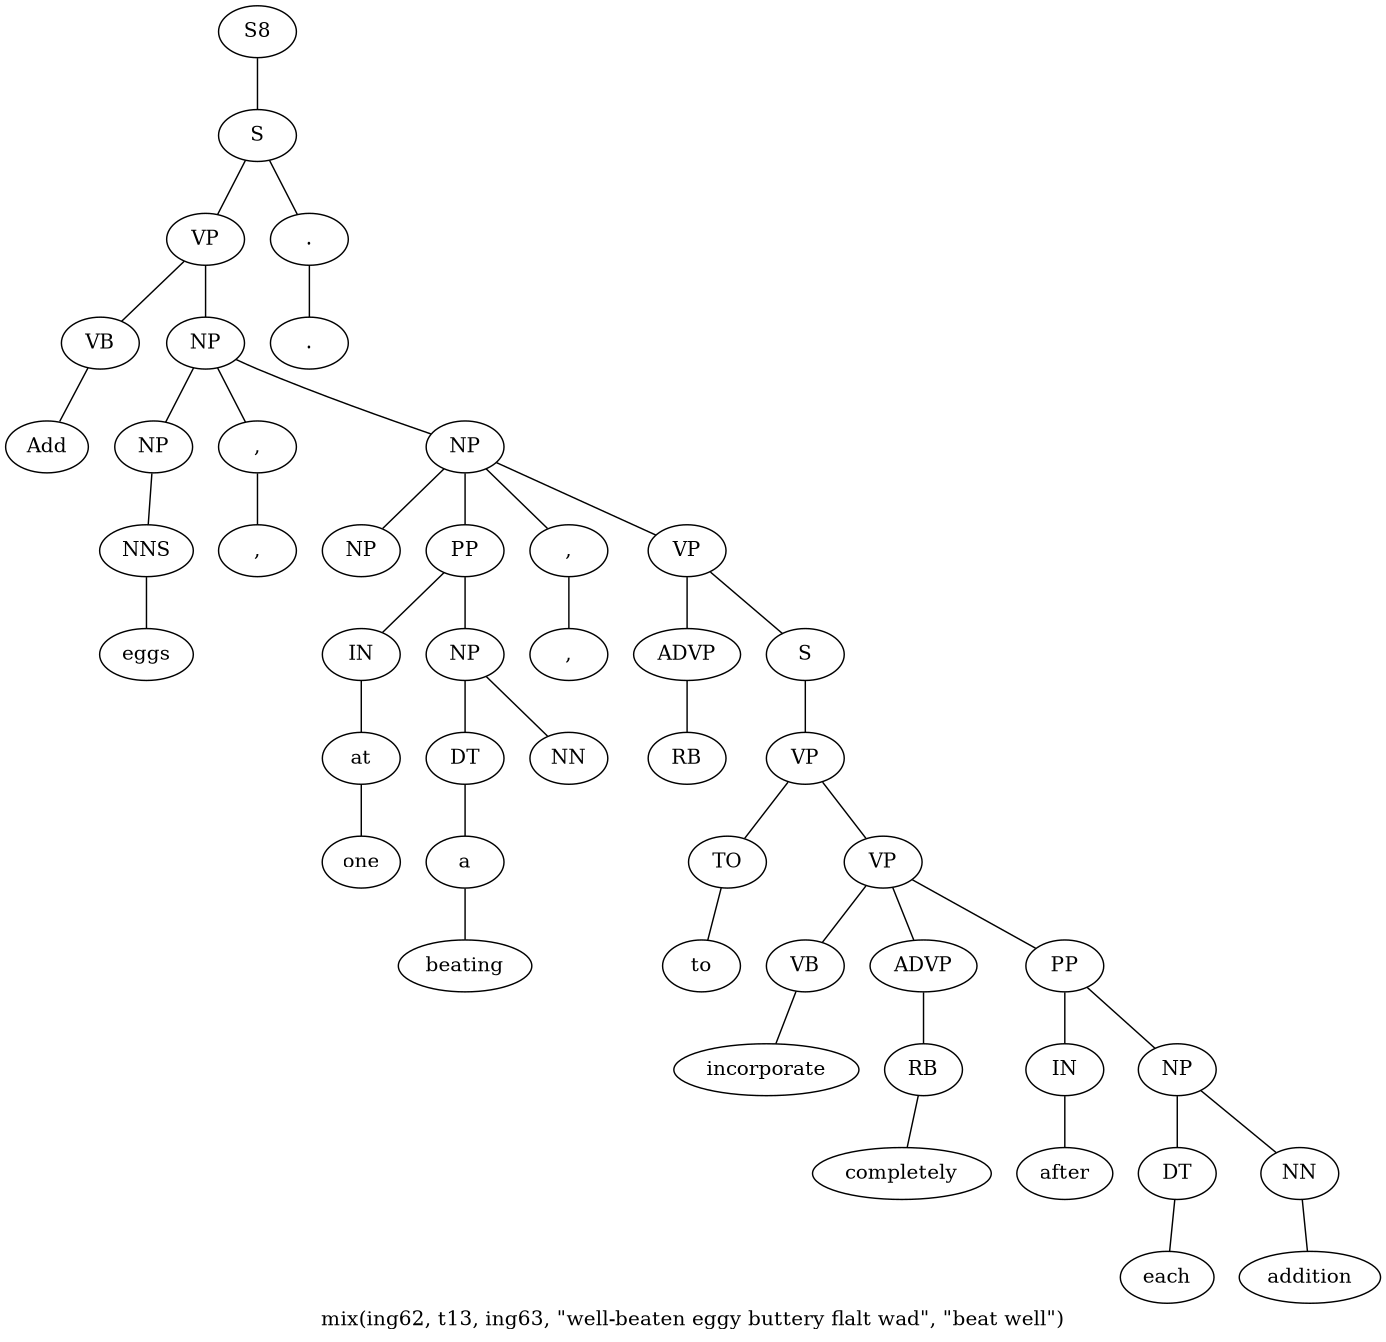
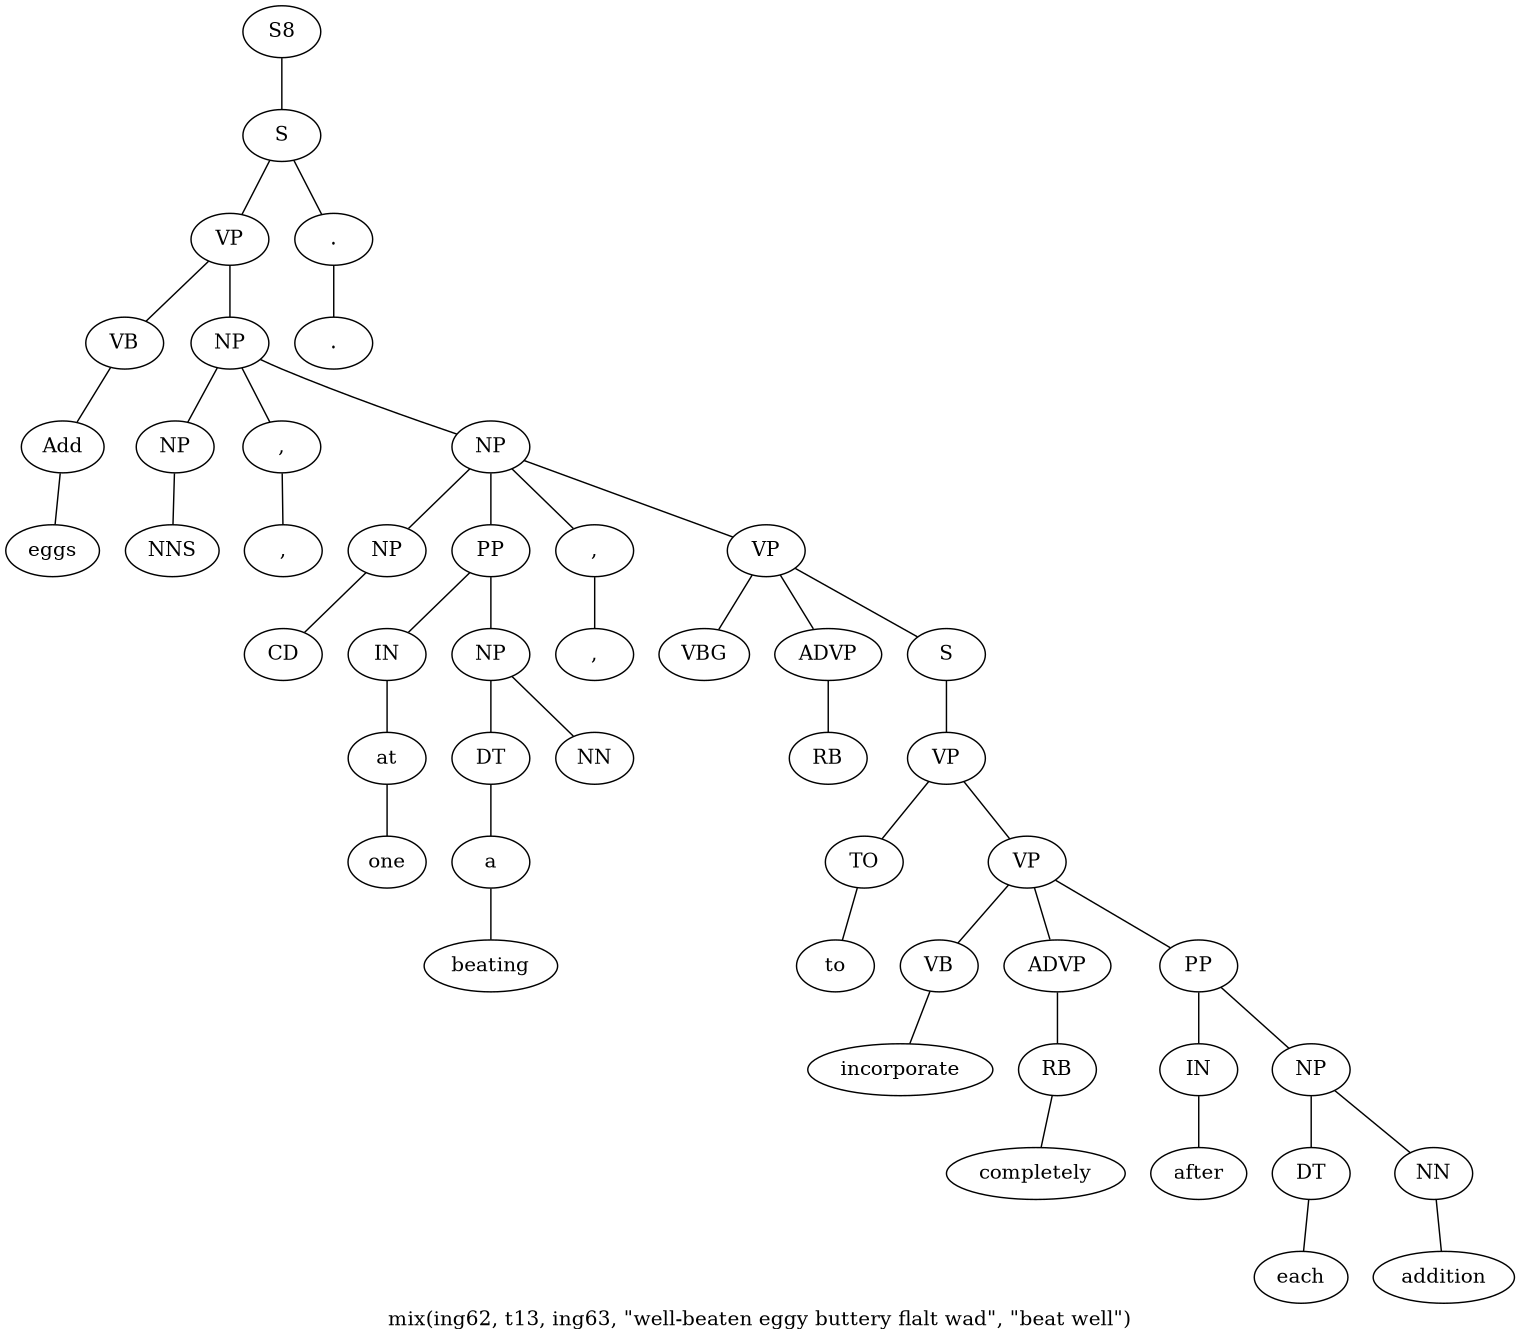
edge "NNS" -- "eggs": now "Add" -- "eggs"
node "CD": added
node "VBG": added
